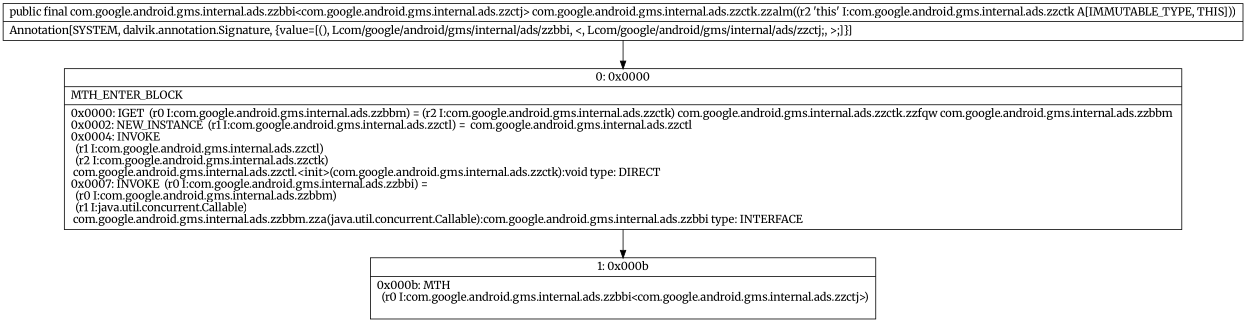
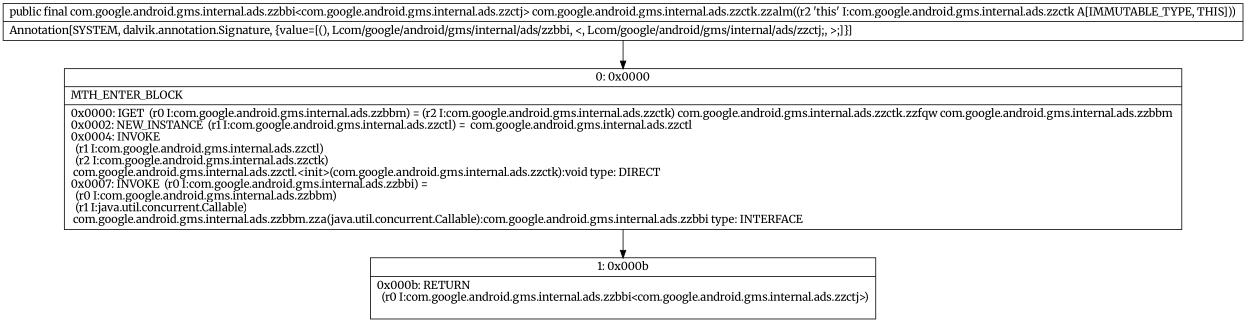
node "1: 0x000b": text "0x000b: MTH" -> "0x000b: RETURN"
